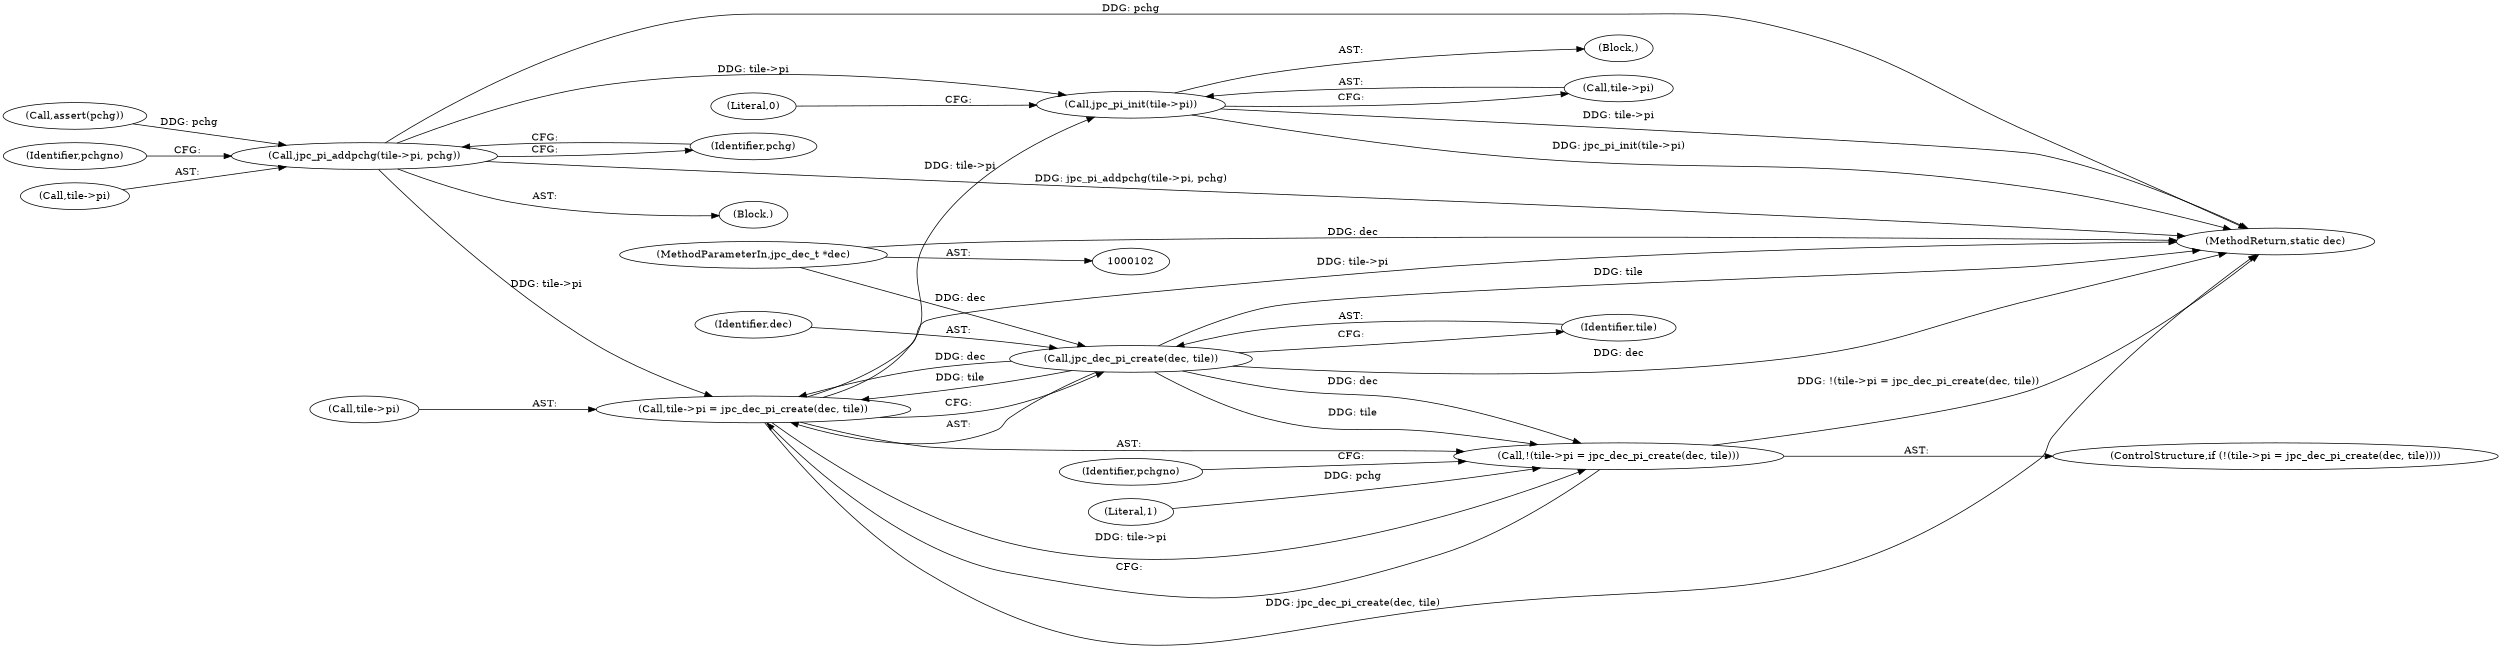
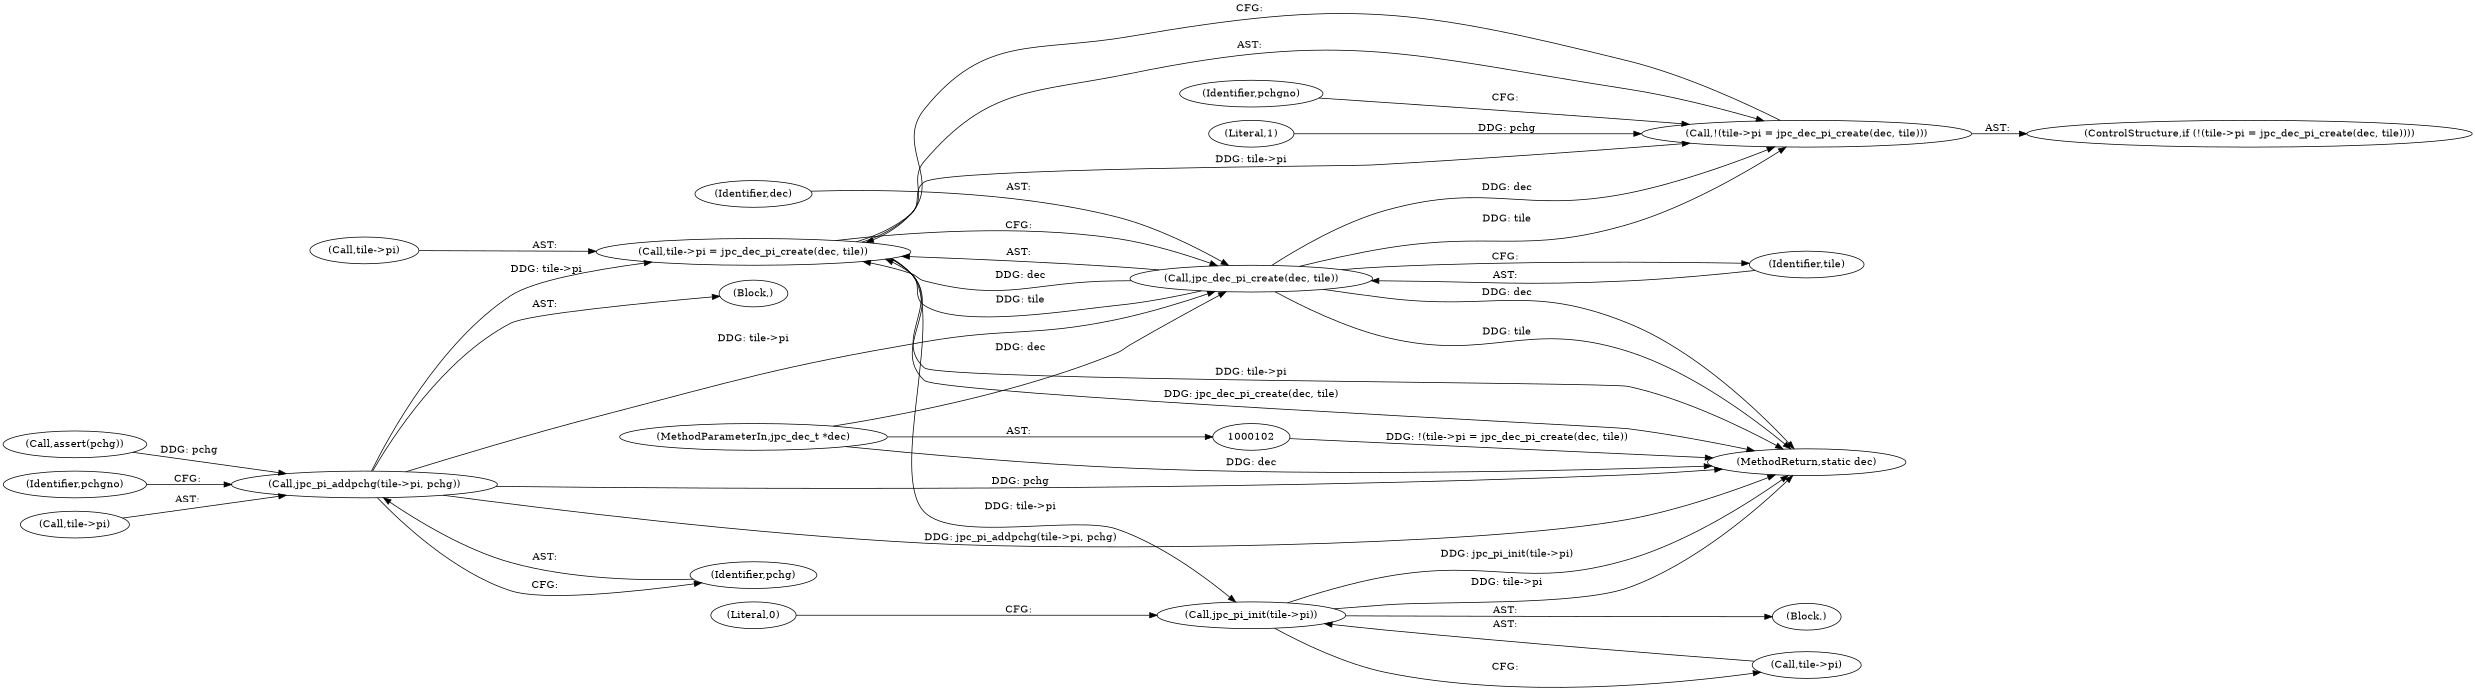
edge "(Call,jpc_pi_addpchg(tile->pi, pchg))" -> "(Call,jpc_pi_init(tile->pi))": now "(Call,jpc_pi_addpchg(tile->pi, pchg))" -> "(Call,jpc_dec_pi_create(dec, tile))"
edge "(Identifier,pchg)" -> "(Call,jpc_pi_addpchg(tile->pi, pchg))": label "CFG: " -> "AST: "
edge "(Call,!(tile->pi = jpc_dec_pi_create(dec, tile)))" -> "(MethodReturn,static dec)": now "1000102" -> "(MethodReturn,static dec)"
